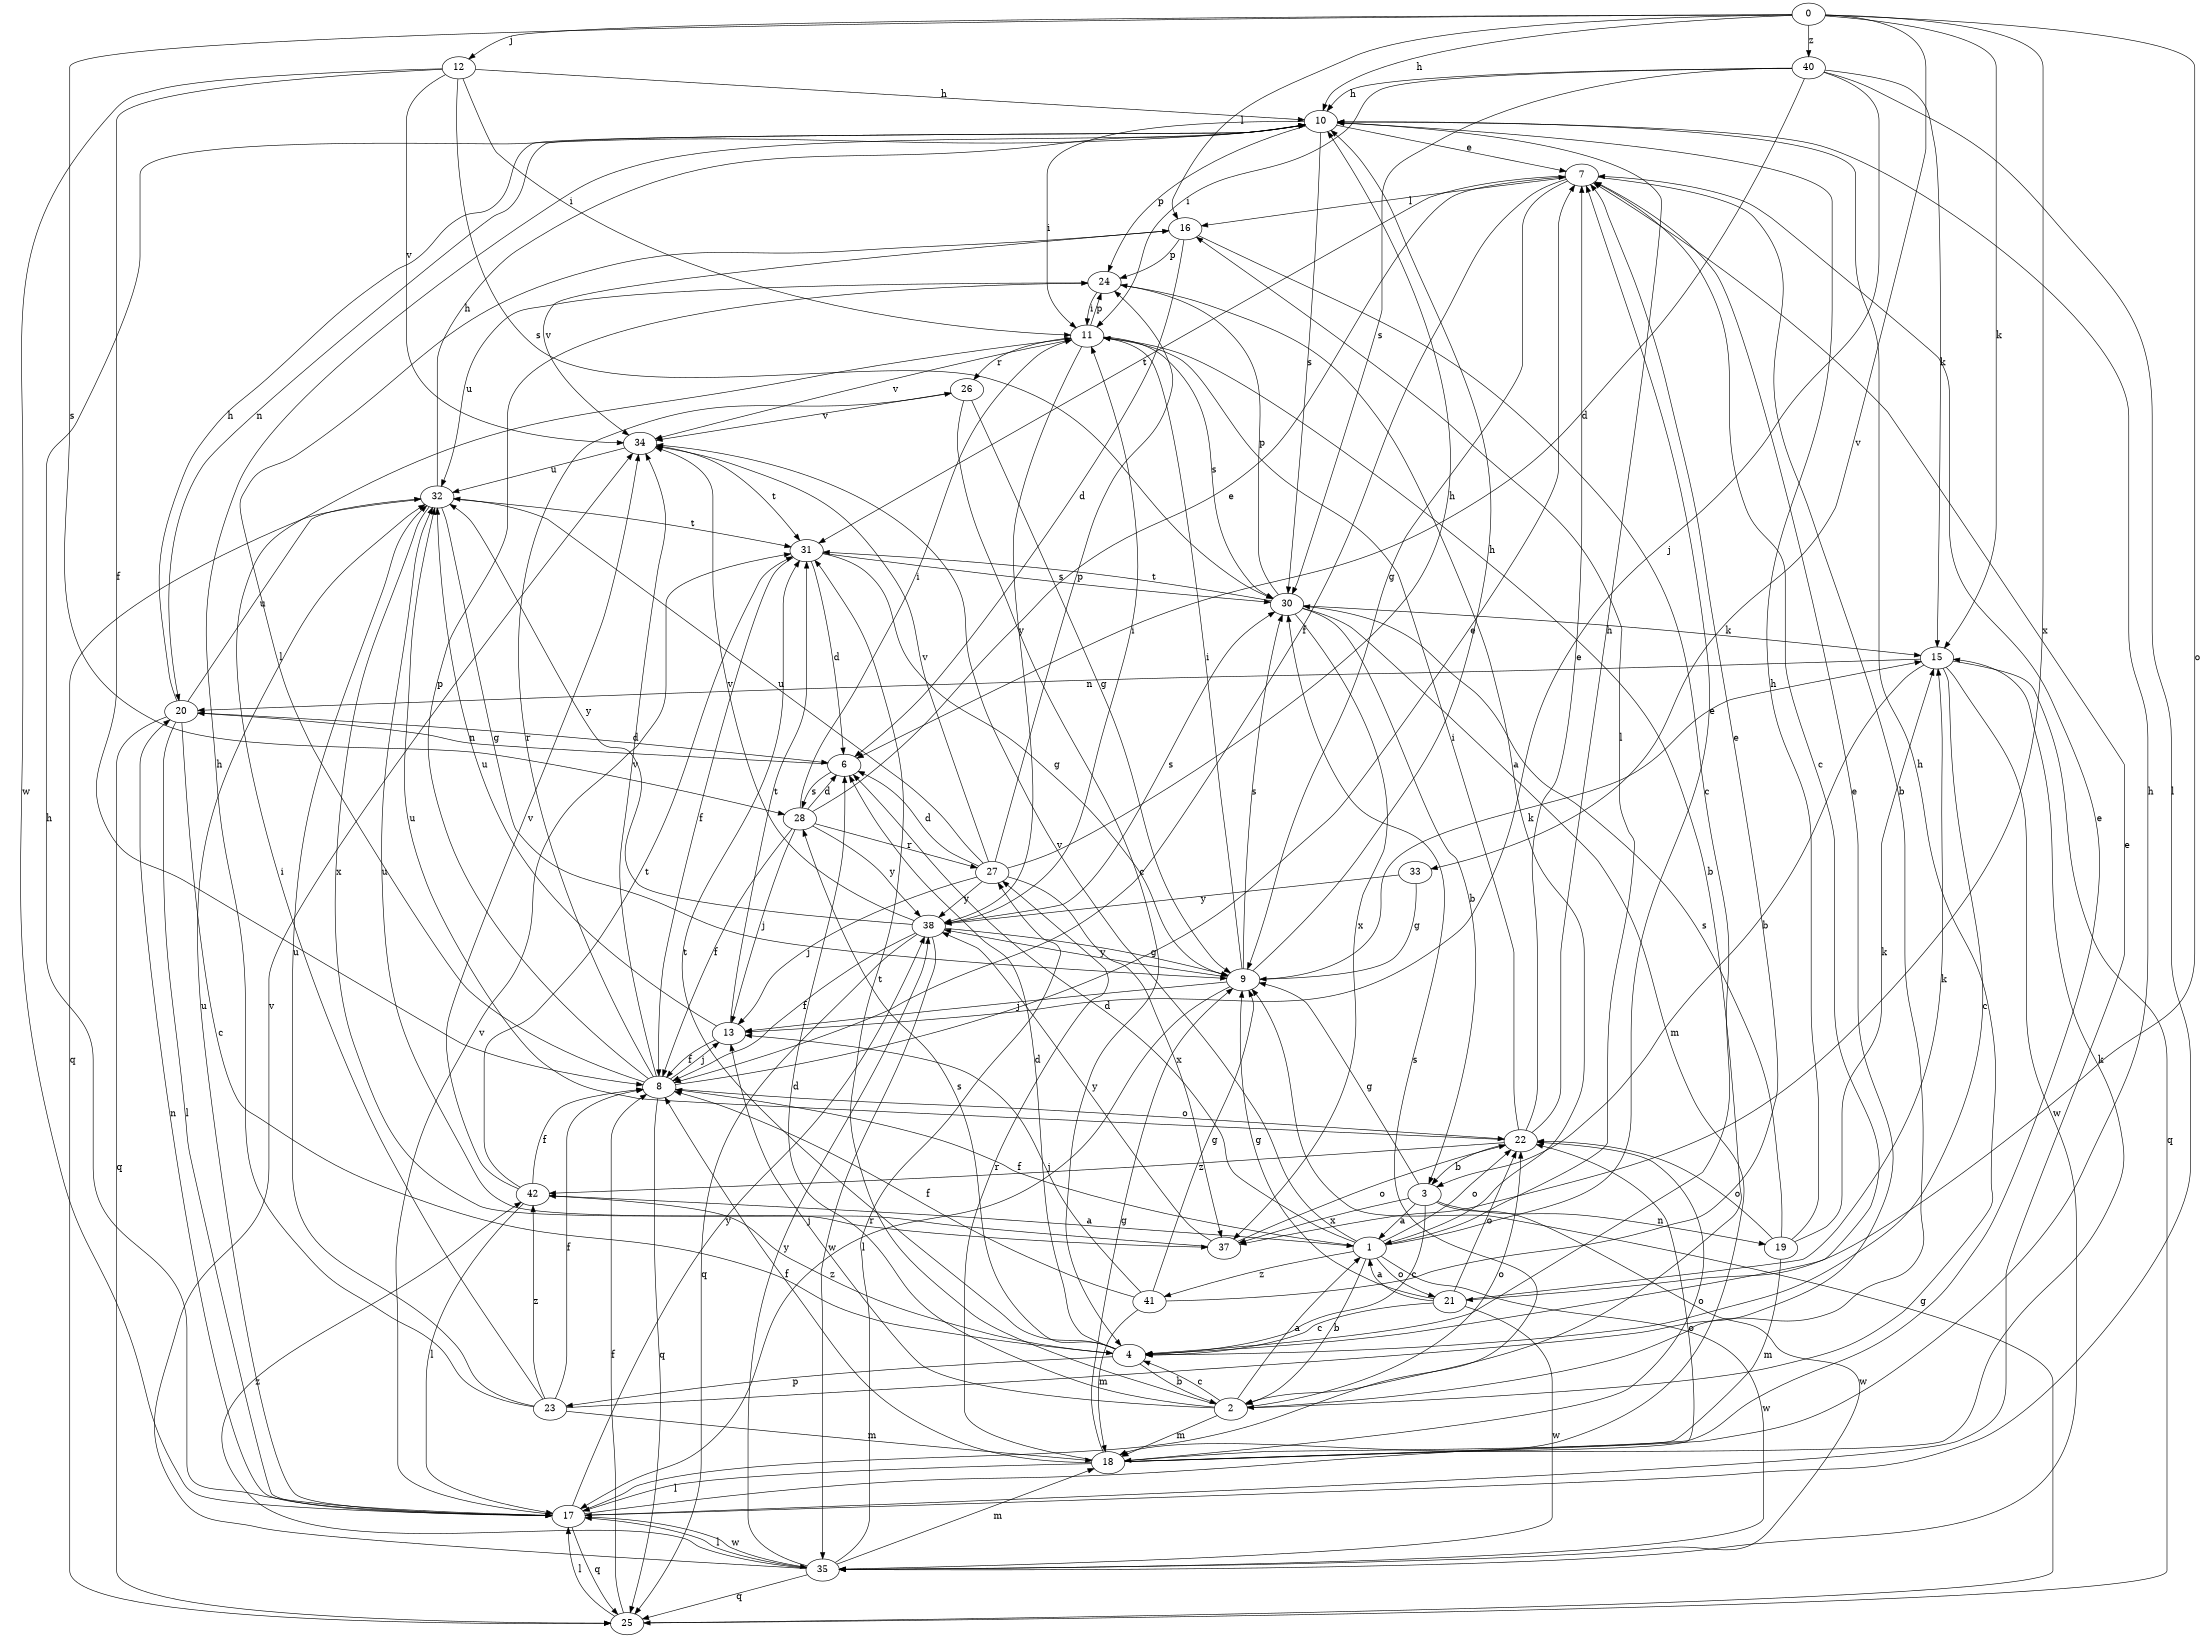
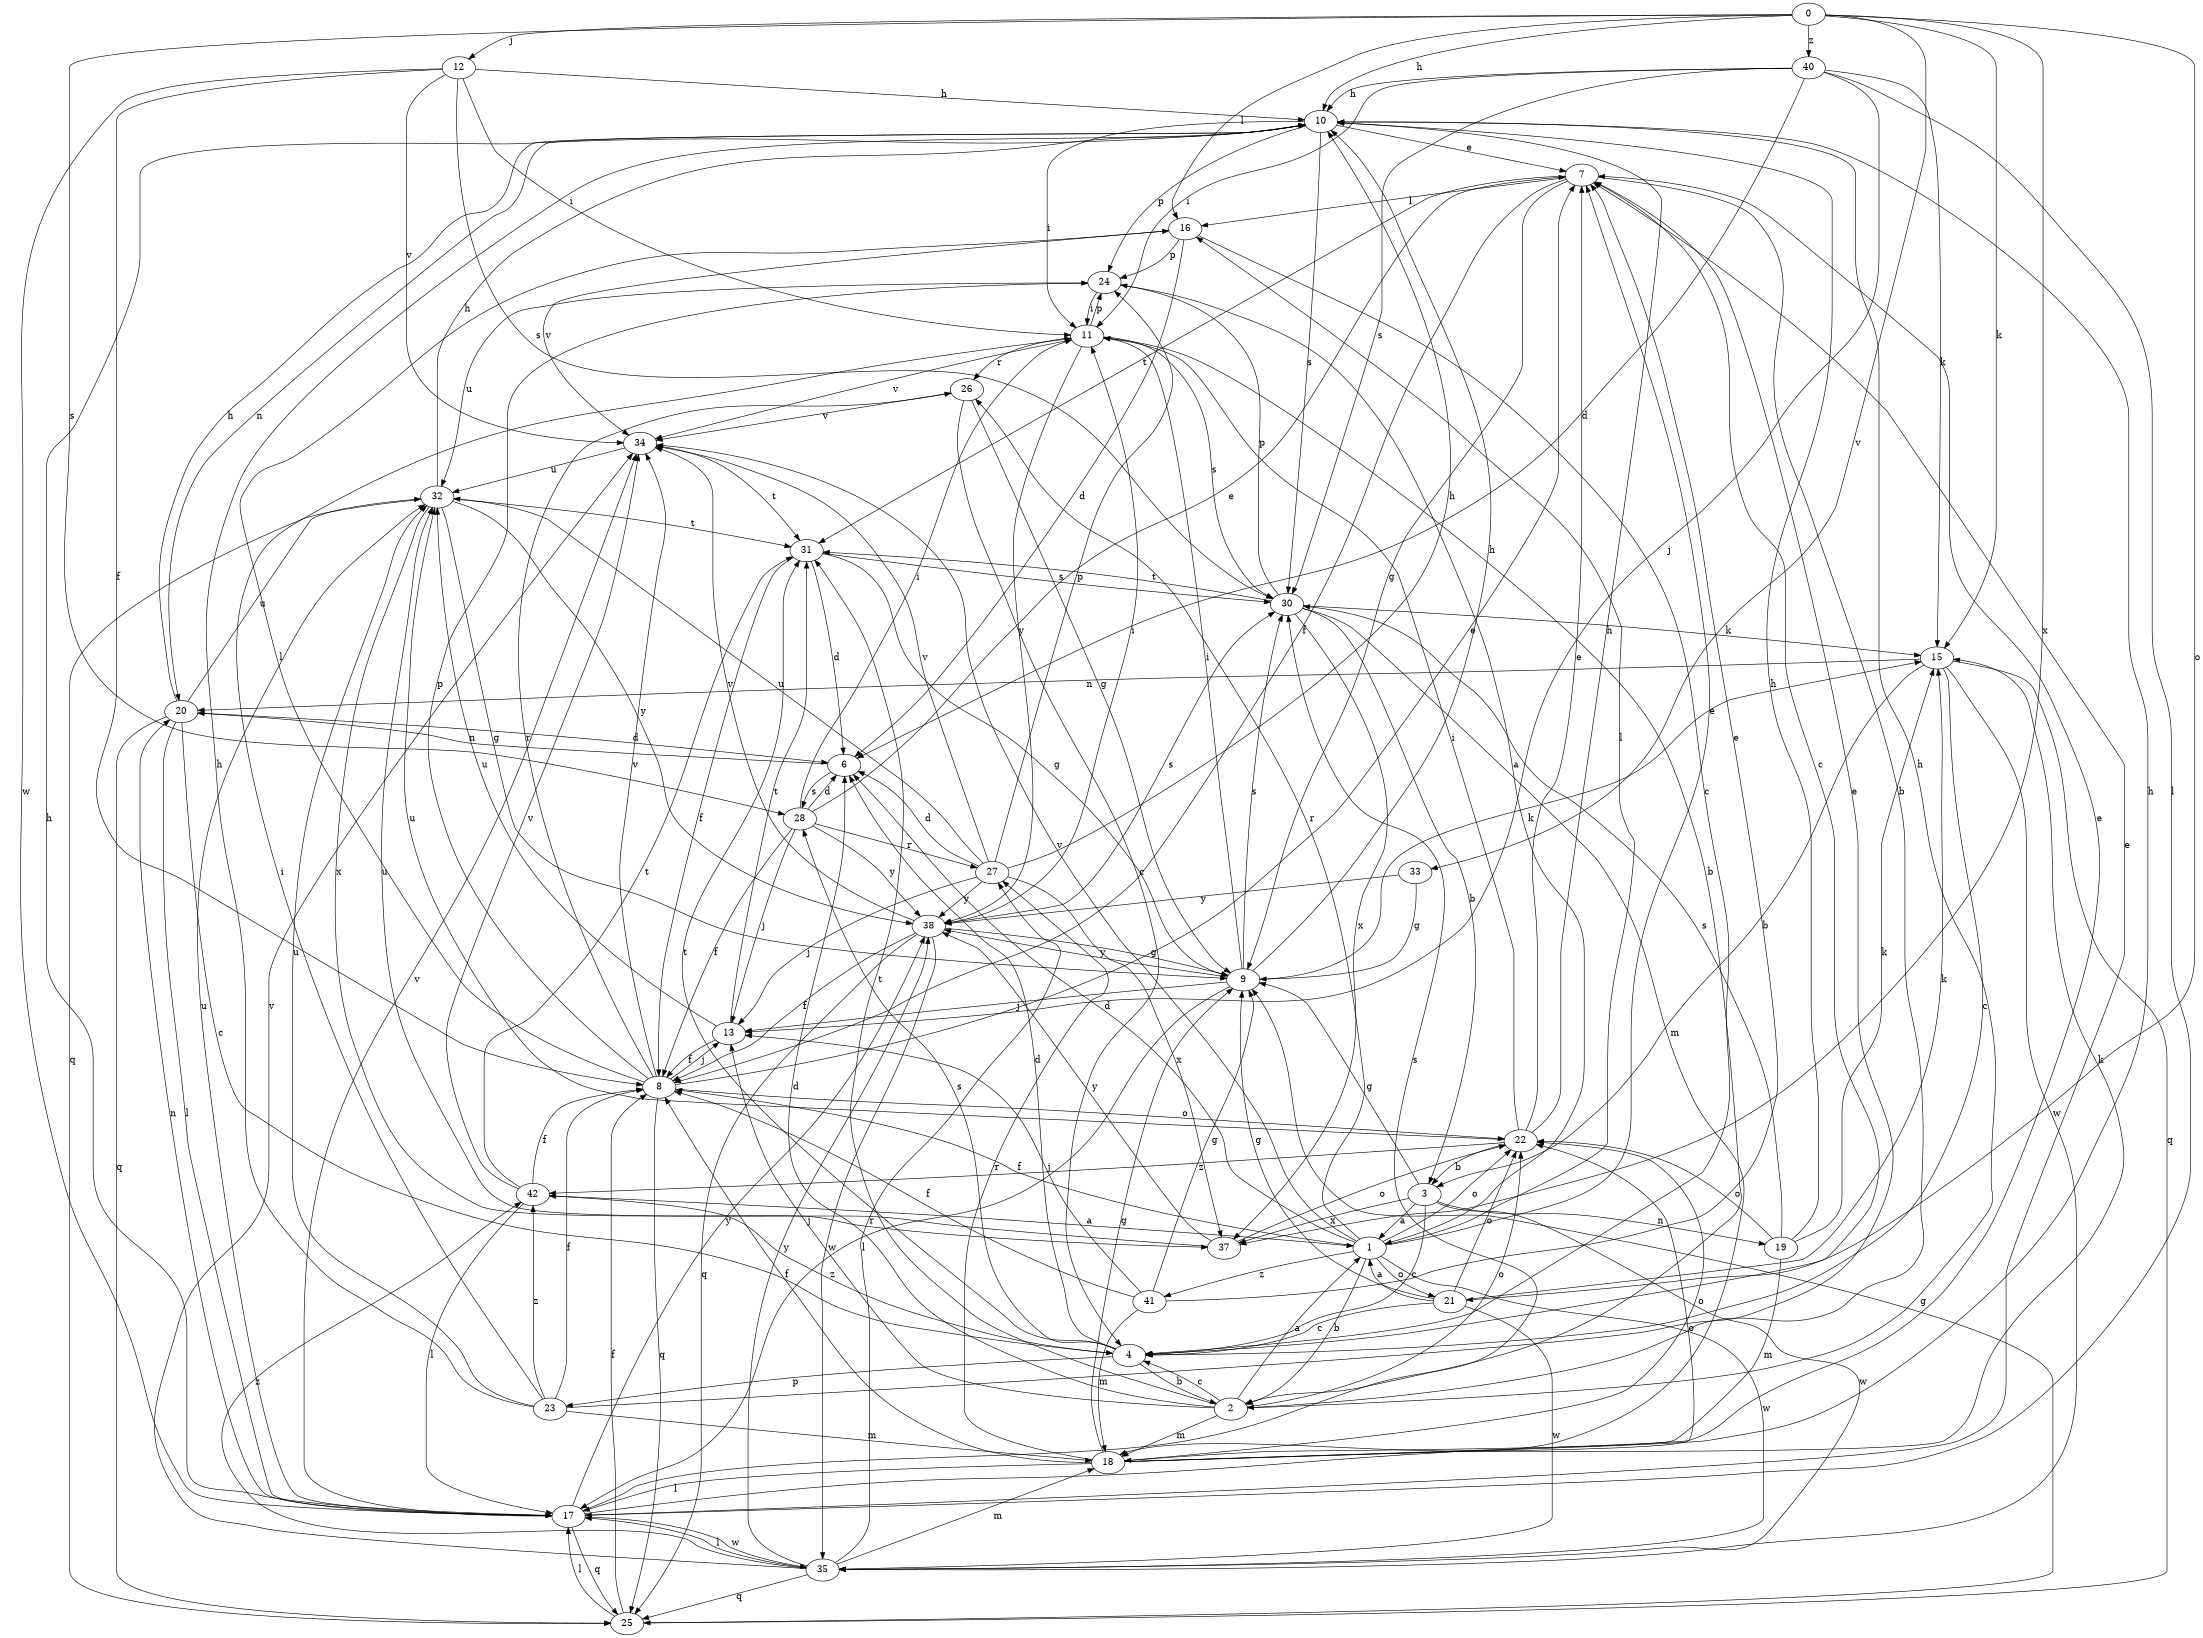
edge "1" -> "26": added, label "r"
edge "38" -> "32": reversed
edge "17" -> "31": now "17" -> "34"
